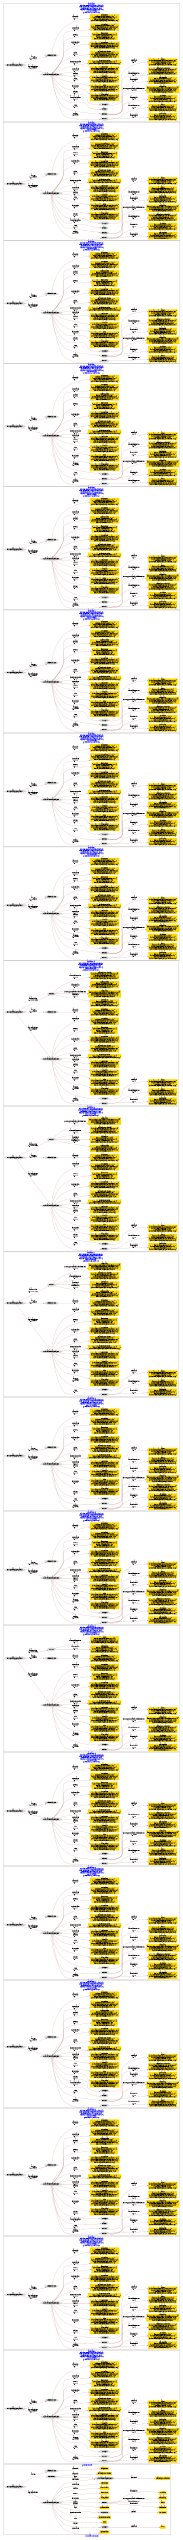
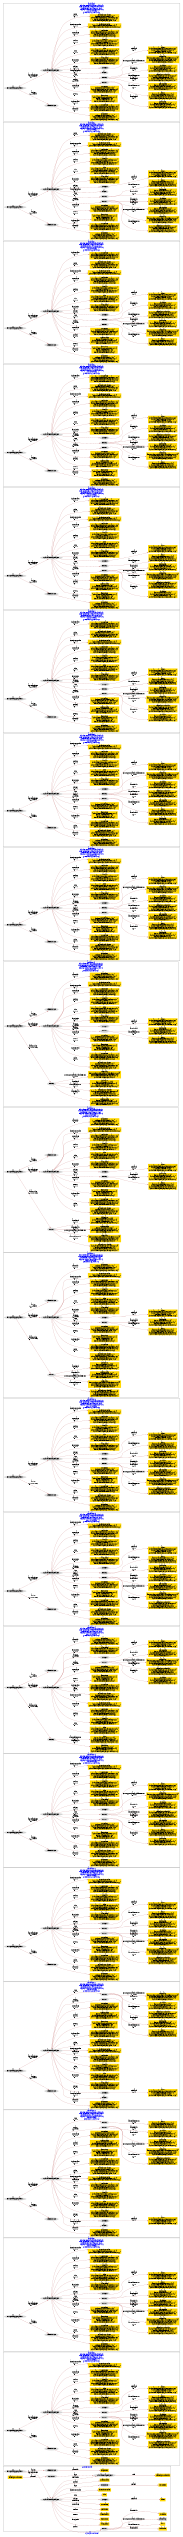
edge "Document1" -> "relatedArtworksURL": reversed
edge "CulturalHeritageObject2" -> "relatedArtworksTitle": label "classLink" -> "title"
node "nationality": fillcolor gold -> lightgray
node "rightsHolder": label "rightsHolder" -> "provenance"
